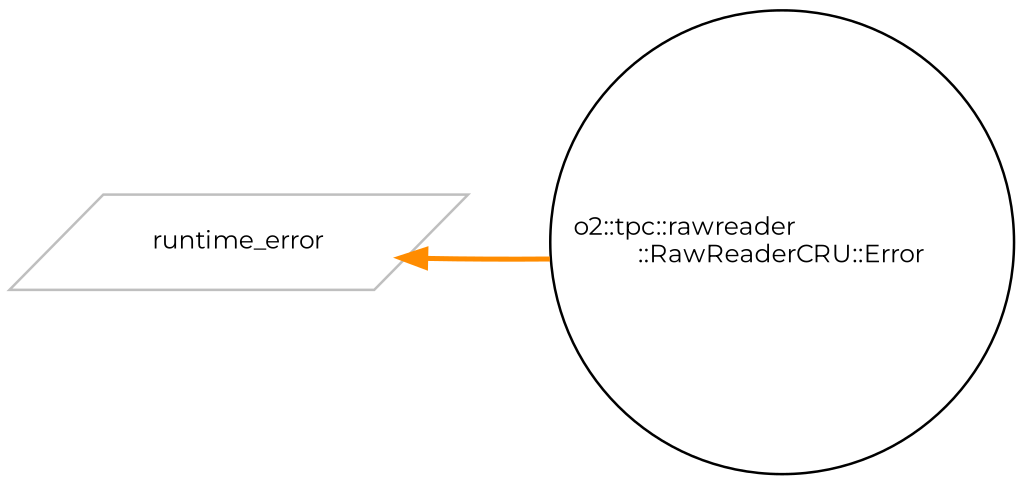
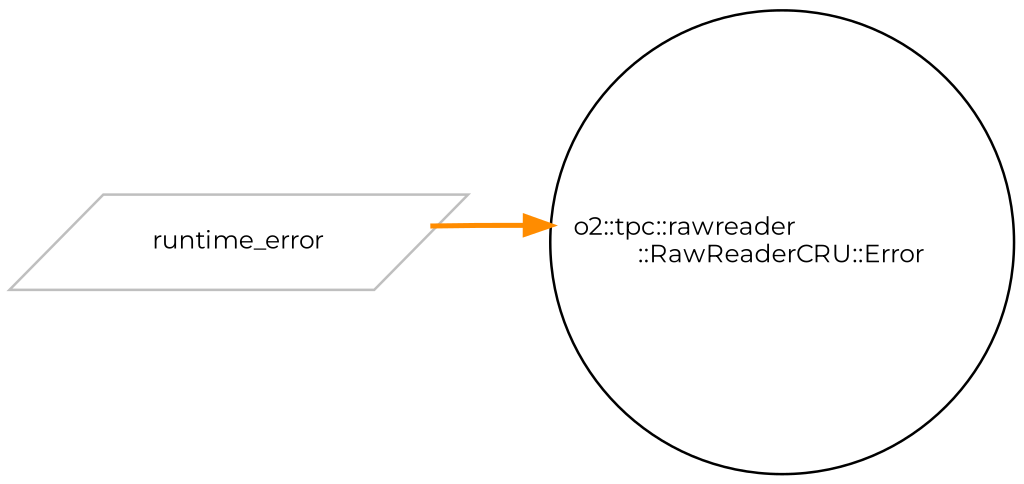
edge "o2::tpc::rawreader ::RawReaderCRU::Error" -> "runtime_error": reversed
